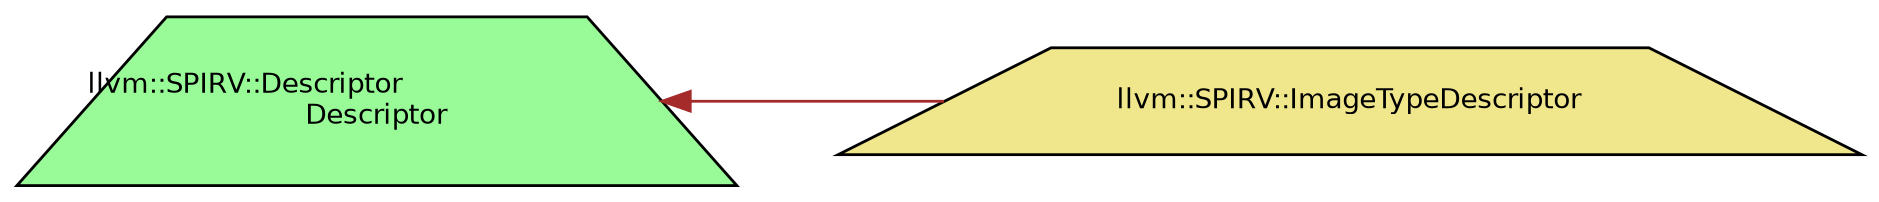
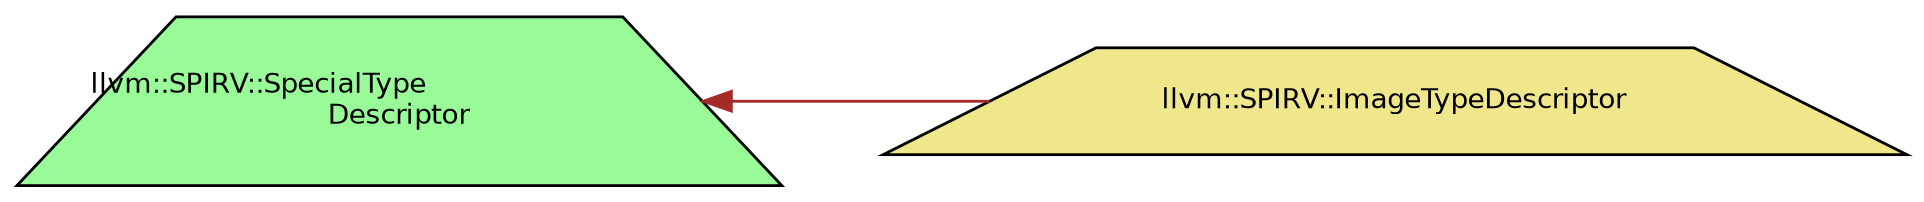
node "llvm::SPIRV::Descriptor Descriptor": label "llvm::SPIRV::Descriptor Descriptor" -> "llvm::SPIRV::SpecialType Descriptor"
